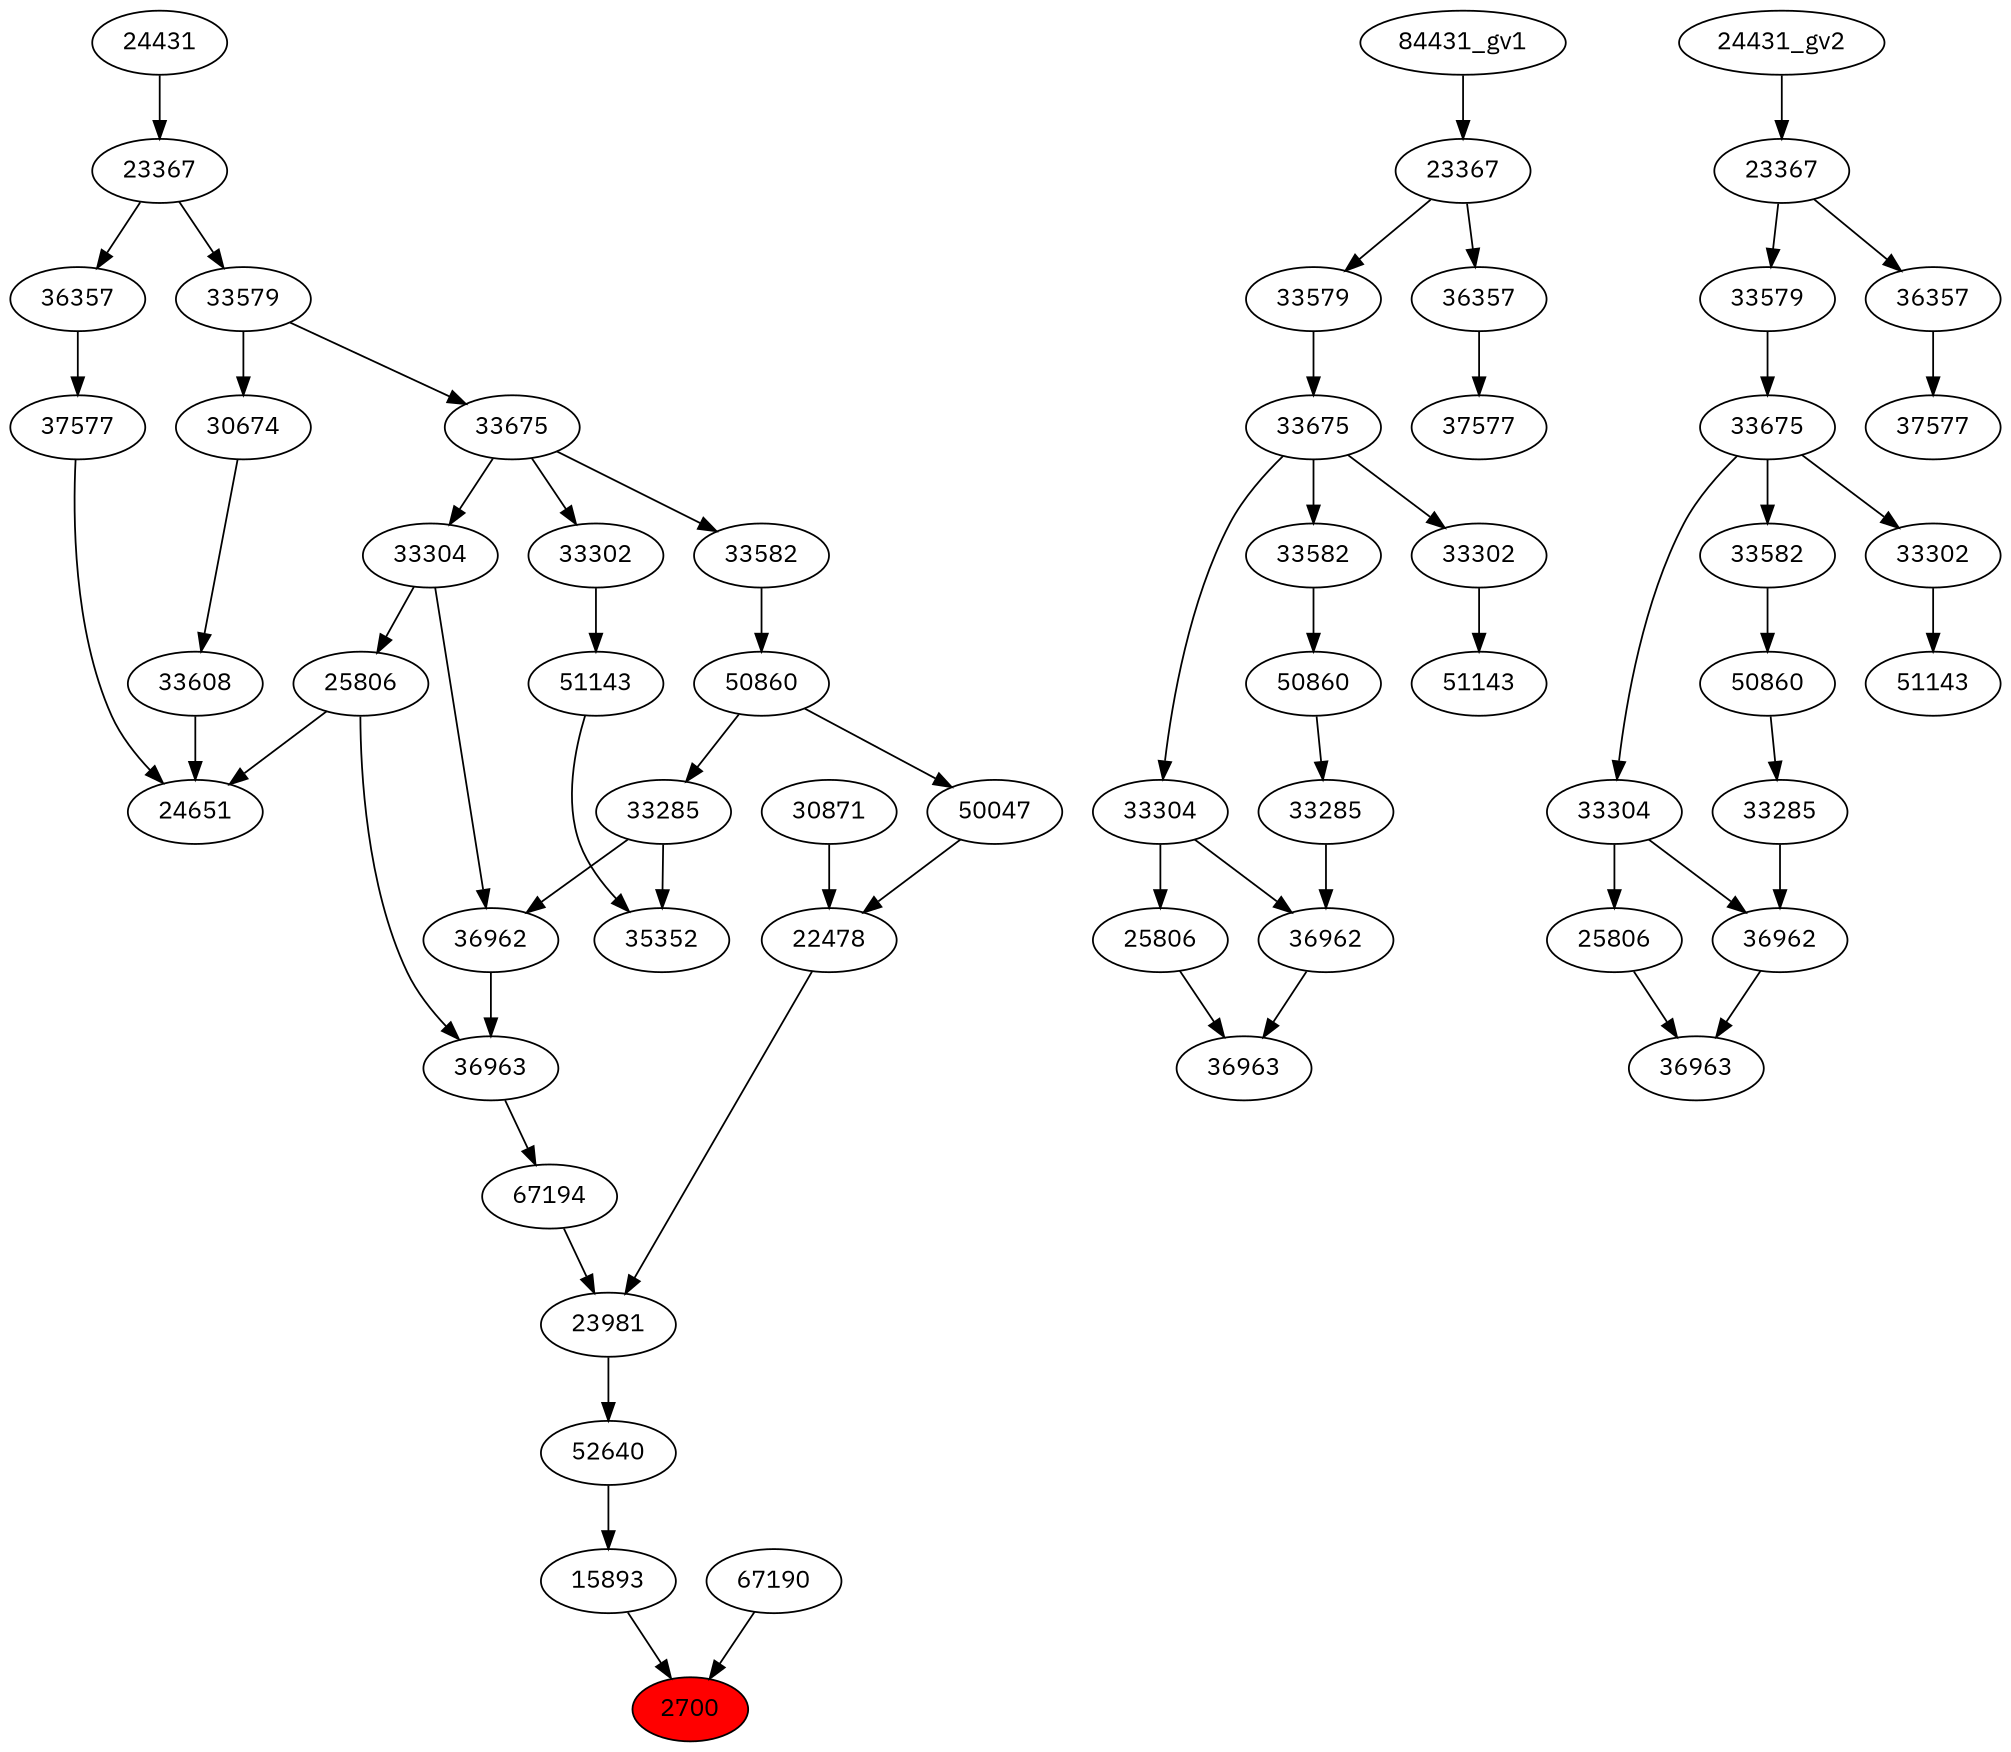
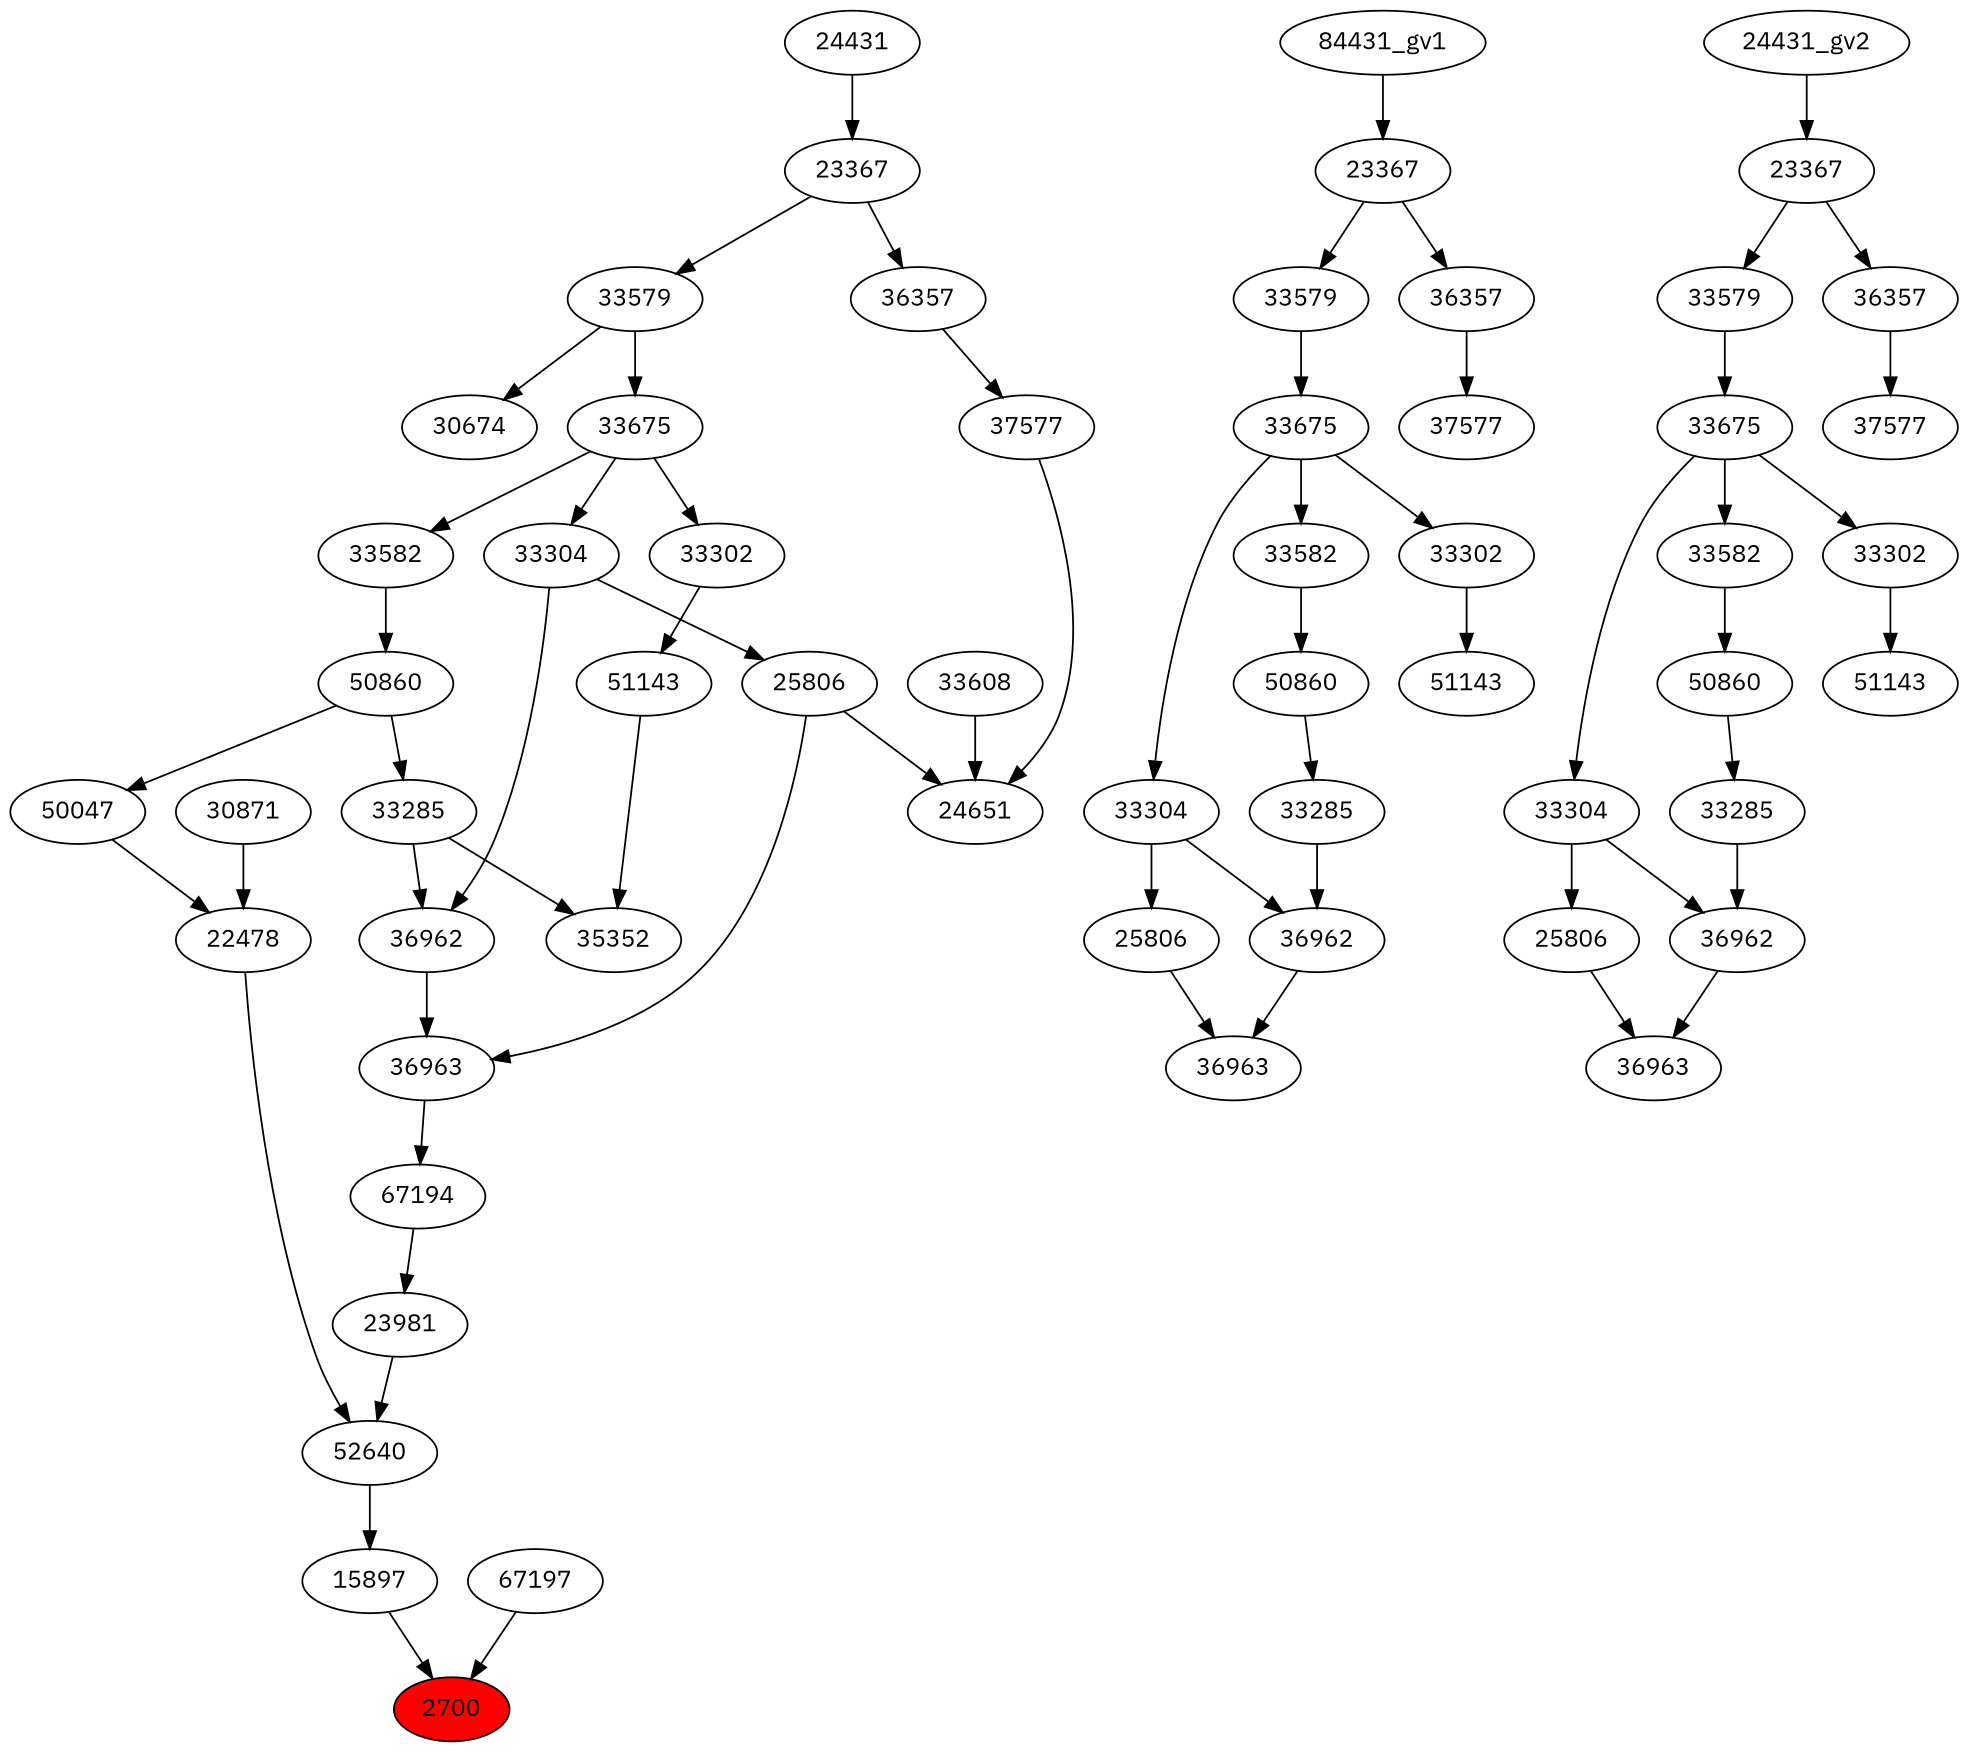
edge "30674" -> "33608": removed
edge "22478" -> "23981": now "22478" -> "52640"
node "15893": label "15893" -> "15897"
node "67190": label "67190" -> "67197"
